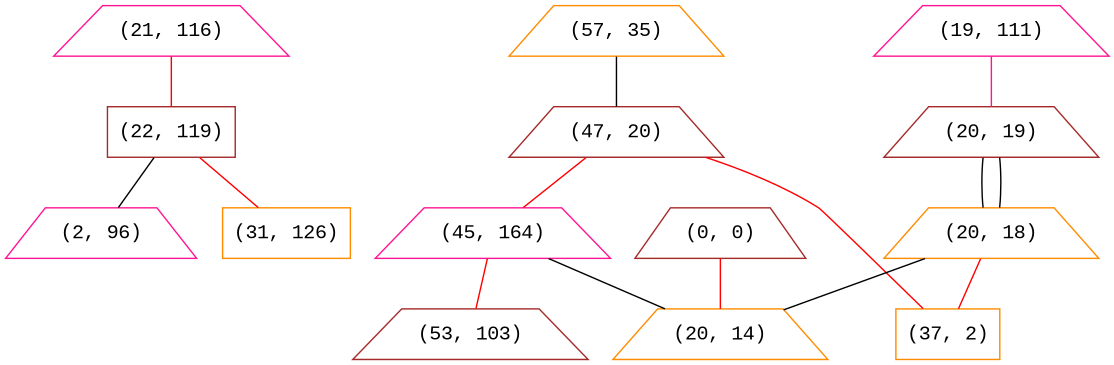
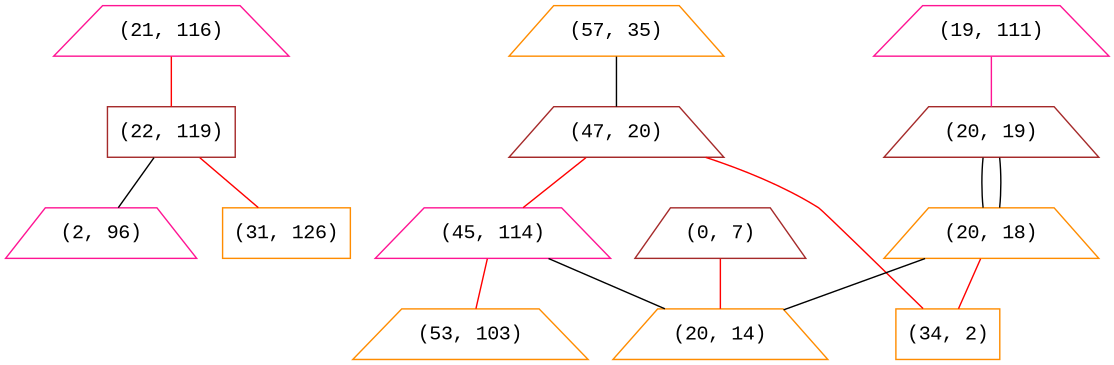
node "(45, 164)": label "(45, 164)" -> "(45, 114)"
node "(0, 0)": label "(0, 0)" -> "(0, 7)"
node "(53, 103)": color brown -> darkorange
node "(37, 2)": label "(37, 2)" -> "(34, 2)"
